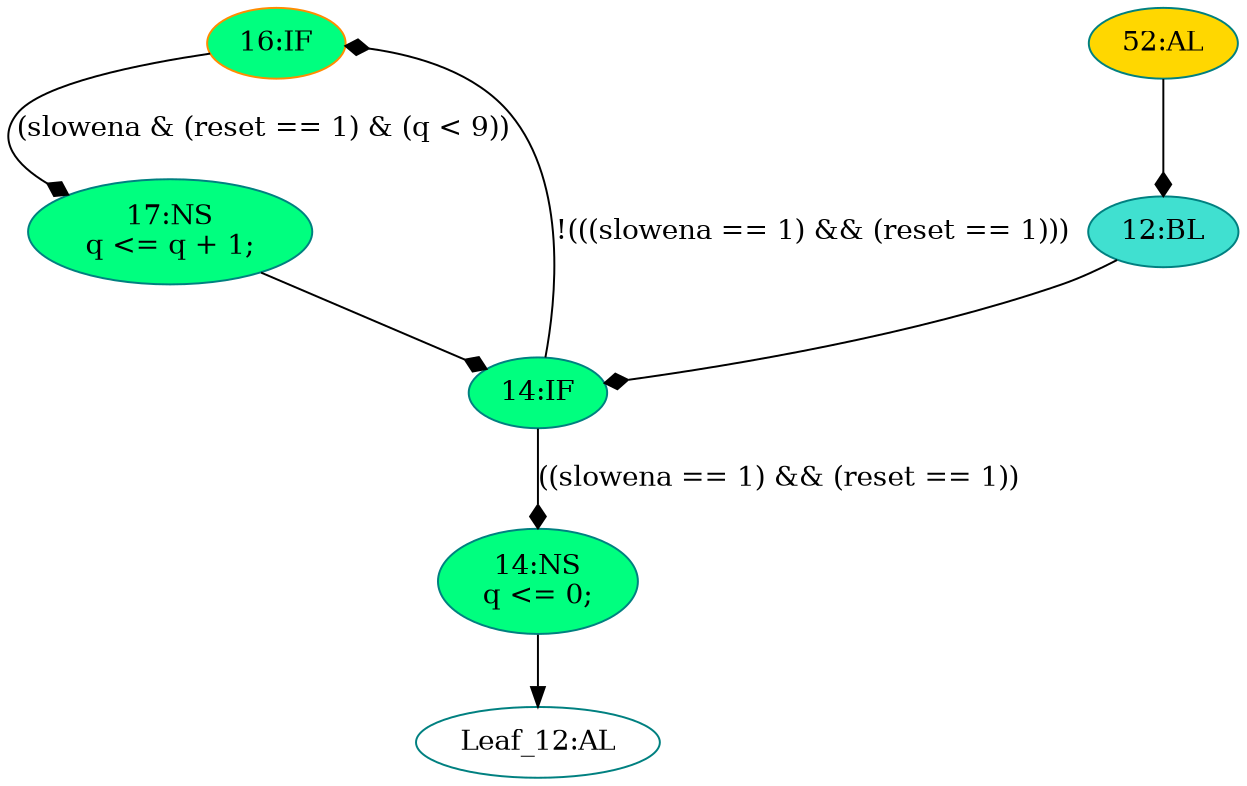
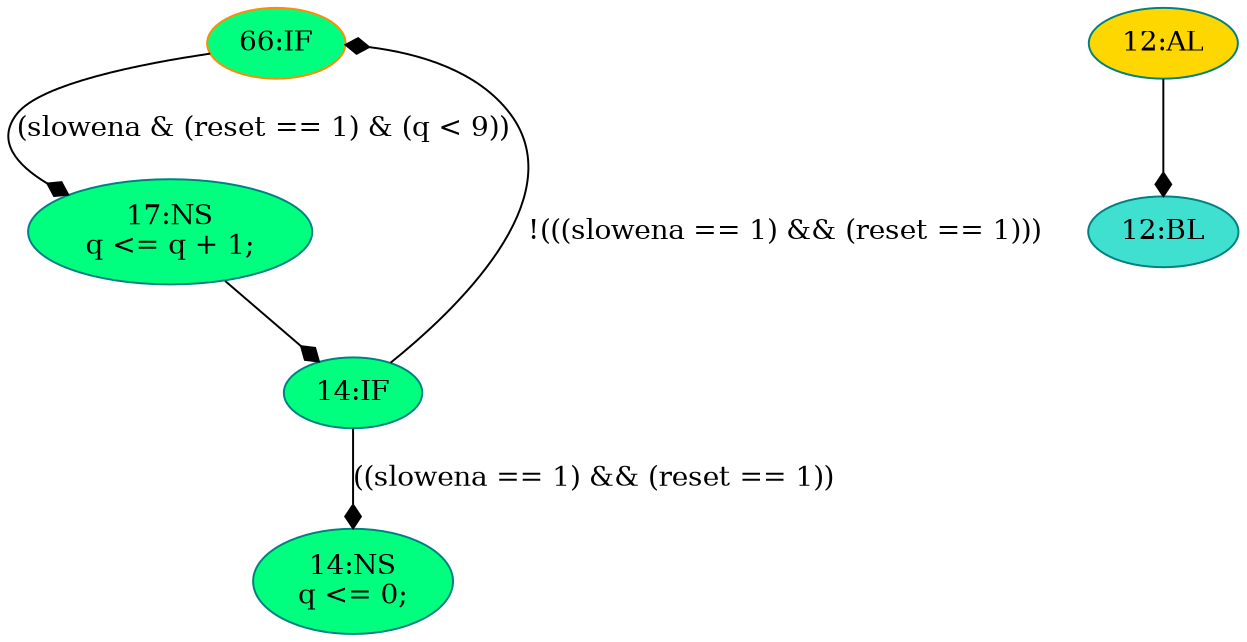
node "16:IF": label "16:IF" -> "66:IF"
node "52:AL": label "52:AL" -> "12:AL"
edge "12:BL" -> "14:IF": removed
node "Leaf_12:AL": removed
